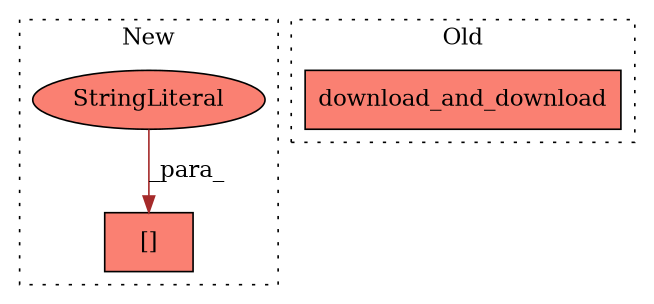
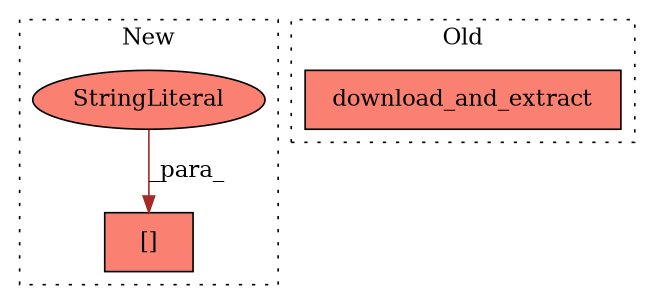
node "download_and_download": label "download_and_download" -> "download_and_extract"
